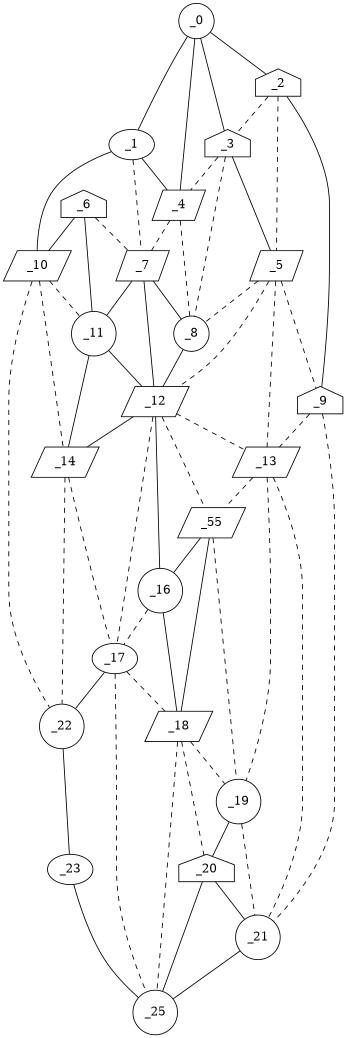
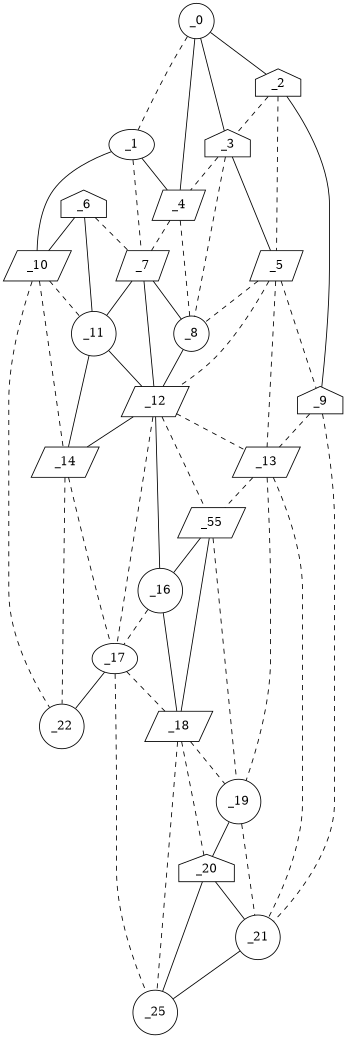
edge "_0" -- "_1": style solid -> dashed
node "_23": removed
